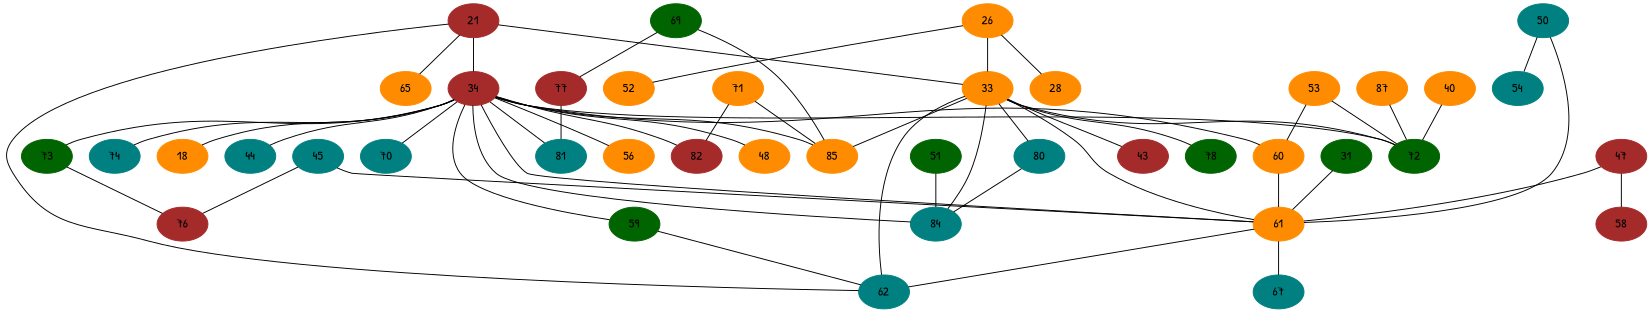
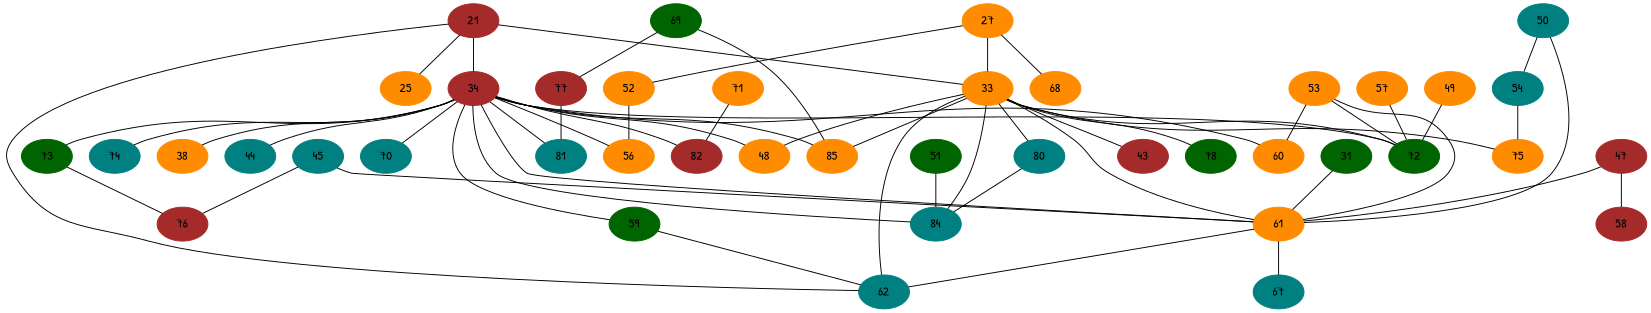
node "26": label "26" -> "27"
node "65": label "65" -> "25"
node "28": label "28" -> "68"
node "87": label "87" -> "57"
node "40": label "40" -> "49"
edge "52" -- "56": added
edge "33" -- "48": added
edge "71" -- "85": removed
node "18": label "18" -> "38"
node "75": added
edge "60" -- "61": now "53" -- "61"
